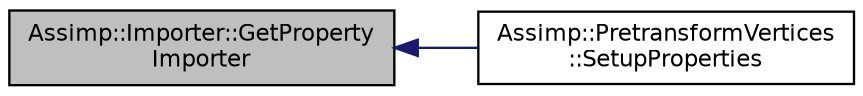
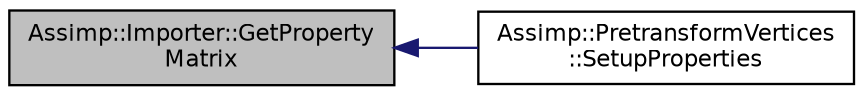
node "Assimp::Importer::GetProperty Importer": label "Assimp::Importer::GetProperty Importer" -> "Assimp::Importer::GetProperty Matrix"
